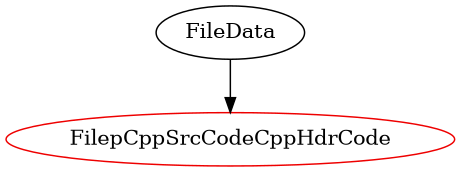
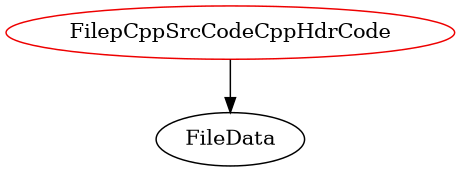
edge "FileData" -> "FilepCppSrcCodeCppHdrCode": reversed
